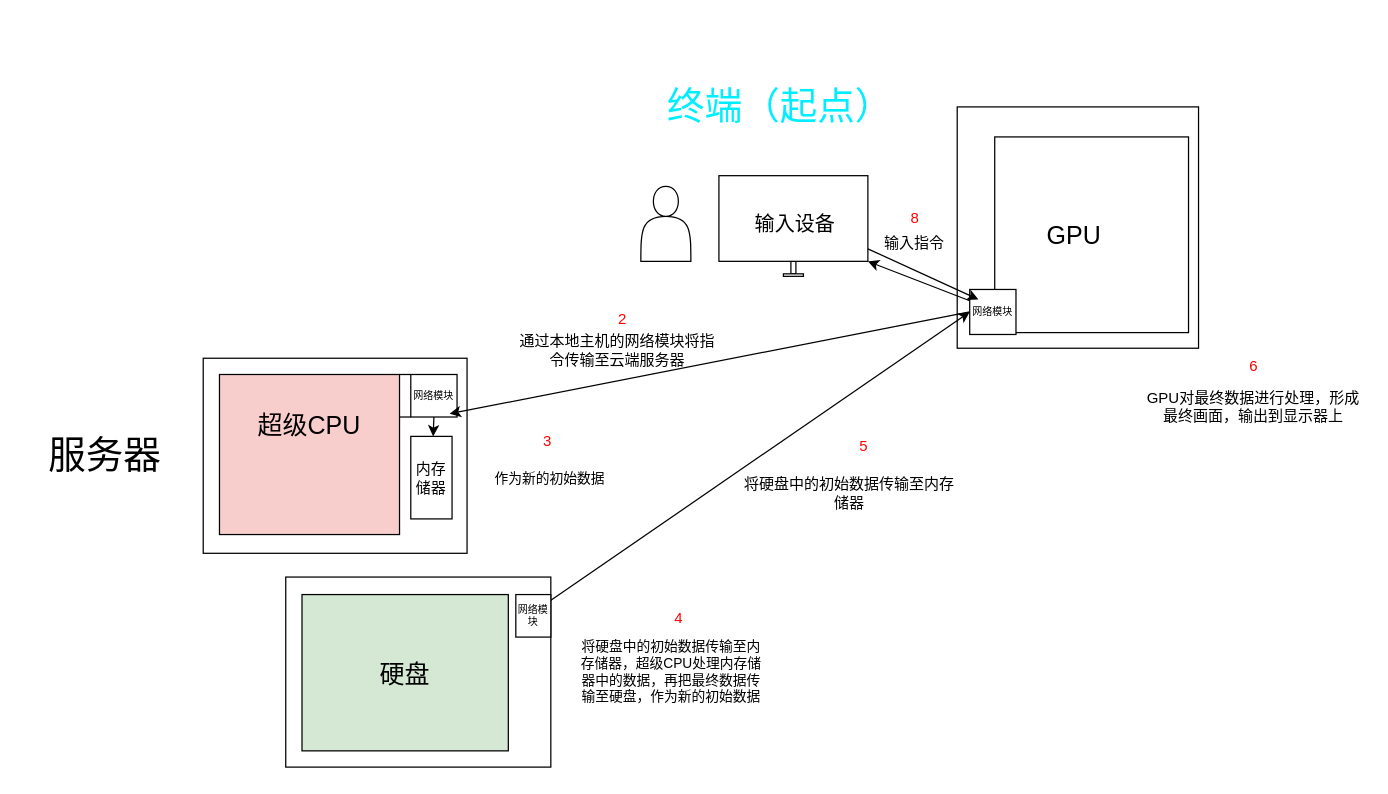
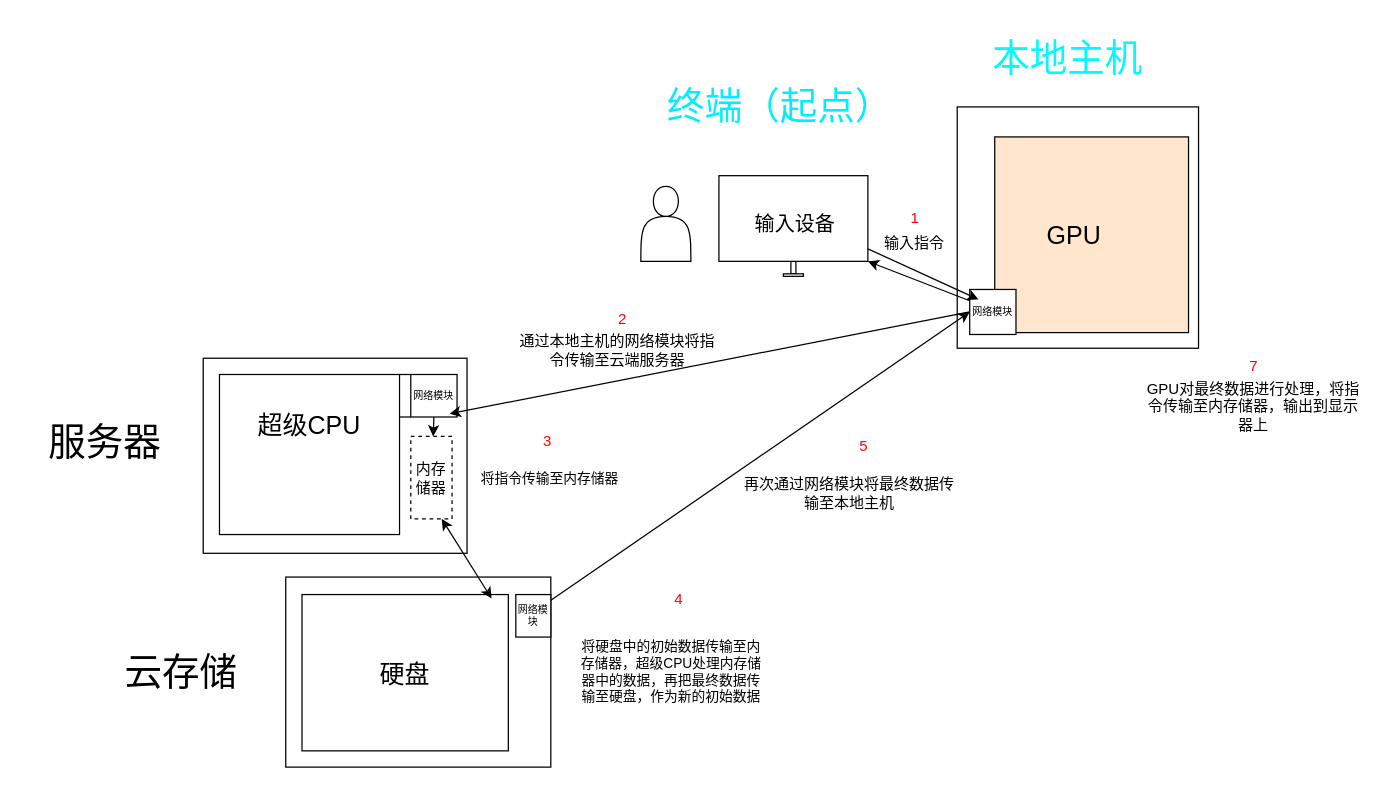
node "本地主机": added
node "8": label "8" -> "1"
node "GPU": fillcolor #ffffff -> #ffe6cc
node "6": label "6" -> "7"
node "GPU对最终数据进行处理，形成最终画面，输出到显示器上": label "GPU对最终数据进行处理，形成最终画面，输出到显示器上" -> "GPU对最终数据进行处理，将指令传输至内存储器，输出到显示器上"
node "服务器": moved (105, 454) -> (105, 442)
node "超级CPU": fillcolor #f8cecc -> #ffffff
node "内存储器": style solid -> dashed
node "作为新的初始数据": label "作为新的初始数据" -> "将指令传输至内存储器"
node "将硬盘中的初始数据传输至内存储器": label "将硬盘中的初始数据传输至内存储器" -> "再次通过网络模块将最终数据传输至本地主机"
edge "内存储器" -- "硬盘": added
node "4": moved (678, 618) -> (678, 599)
node "云存储": added
node "硬盘": fillcolor #d5e8d4 -> #ffffff
